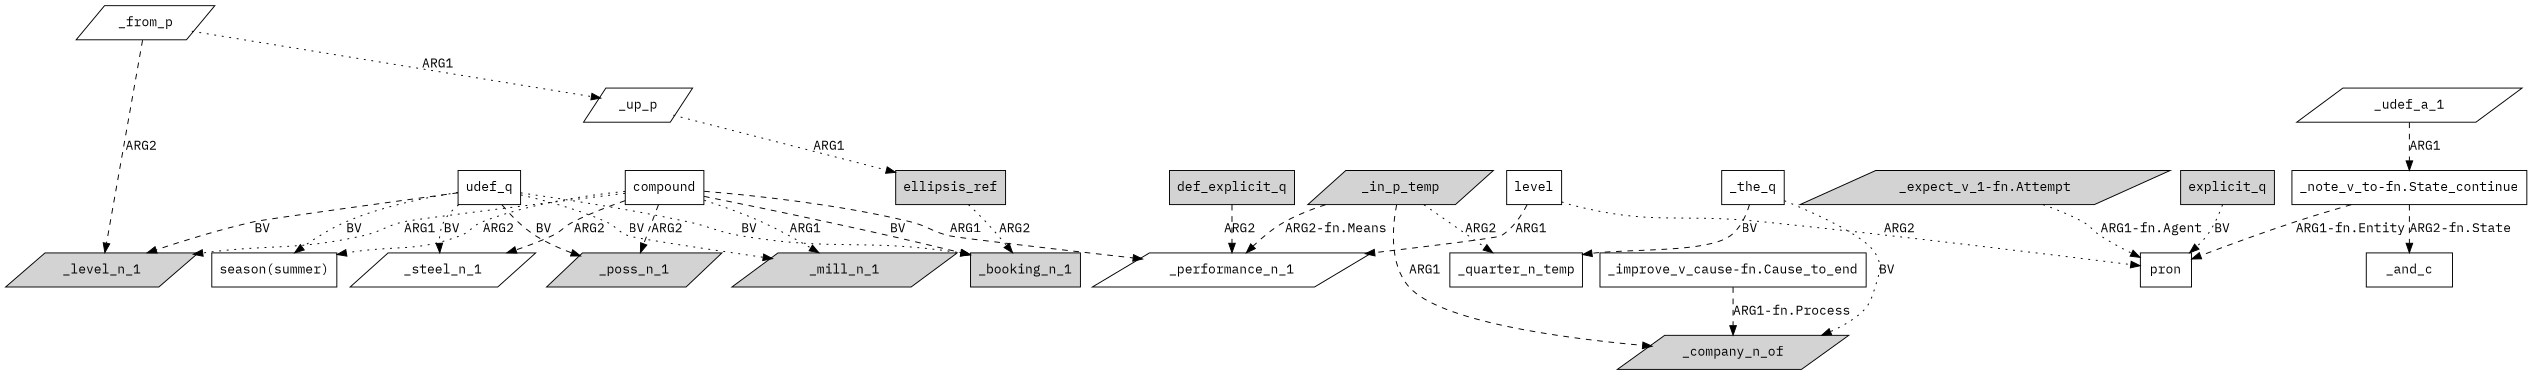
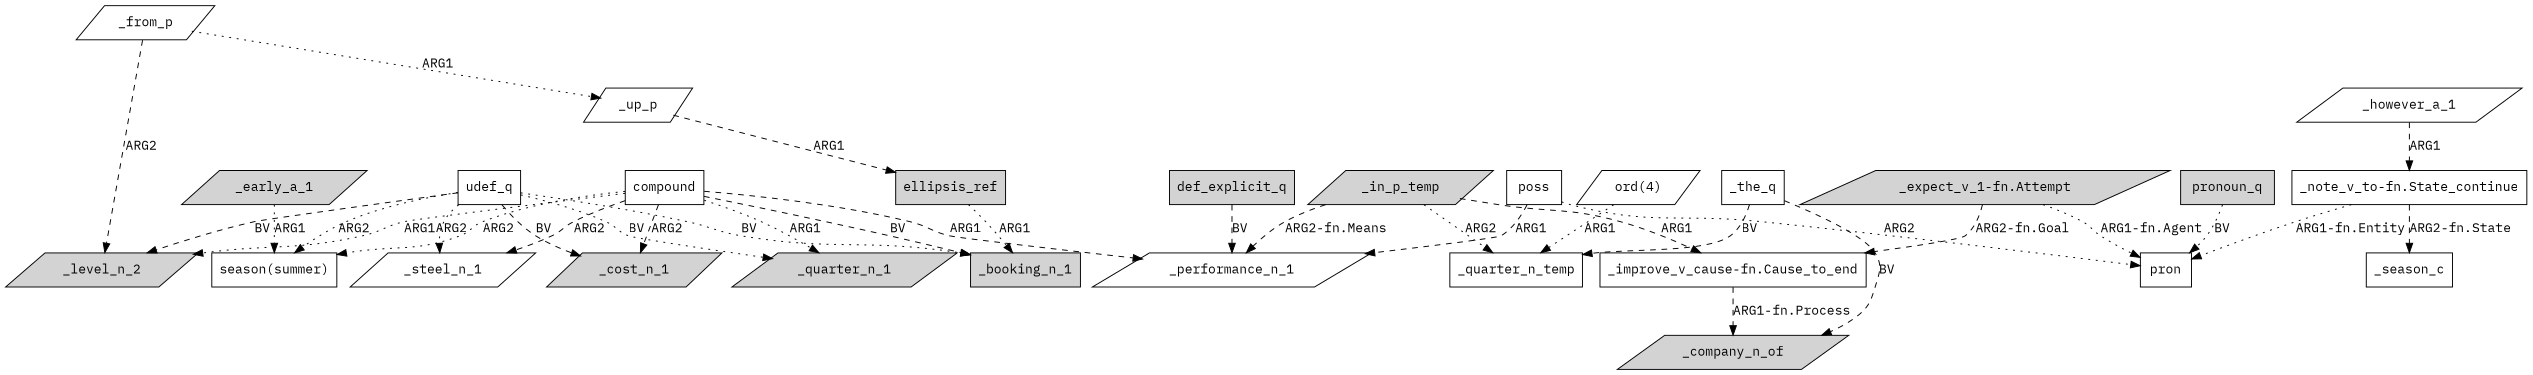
node "_udef_a_1": label "_udef_a_1" -> "_however_a_1"
edge "_up_p" -> "ellipsis_ref": style dotted -> dashed
node "_early_a_1": added
node "level": label "level" -> "poss"
node "ord(4)": added
node "explicit_q": label "explicit_q" -> "pronoun_q"
edge "_note_v_to-fn.State_continue" -> "pron": style dashed -> dotted
edge "udef_q" -> "season(summer)": label "BV" -> "ARG2"
edge "udef_q" -> "_steel_n_1": label "BV" -> "ARG2"
edge "ellipsis_ref" -> "_booking_n_1": label "ARG2" -> "ARG1"
edge "def_explicit_q" -> "_performance_n_1": label "ARG2" -> "BV"
edge "_expect_v_1-fn.Attempt" -> "_improve_v_cause-fn.Cause_to_end": added, label "ARG2-fn.Goal"
edge "_the_q" -> "_company_n_of": style dotted -> dashed
node "_level_n_1": label "_level_n_1" -> "_level_n_2"
node "_poss_n_1": label "_poss_n_1" -> "_cost_n_1"
node "_mill_n_1": label "_mill_n_1" -> "_quarter_n_1"
node "_and_c": label "_and_c" -> "_season_c"
edge "_in_p_temp" -> "_company_n_of": now "_in_p_temp" -> "_improve_v_cause-fn.Cause_to_end"
